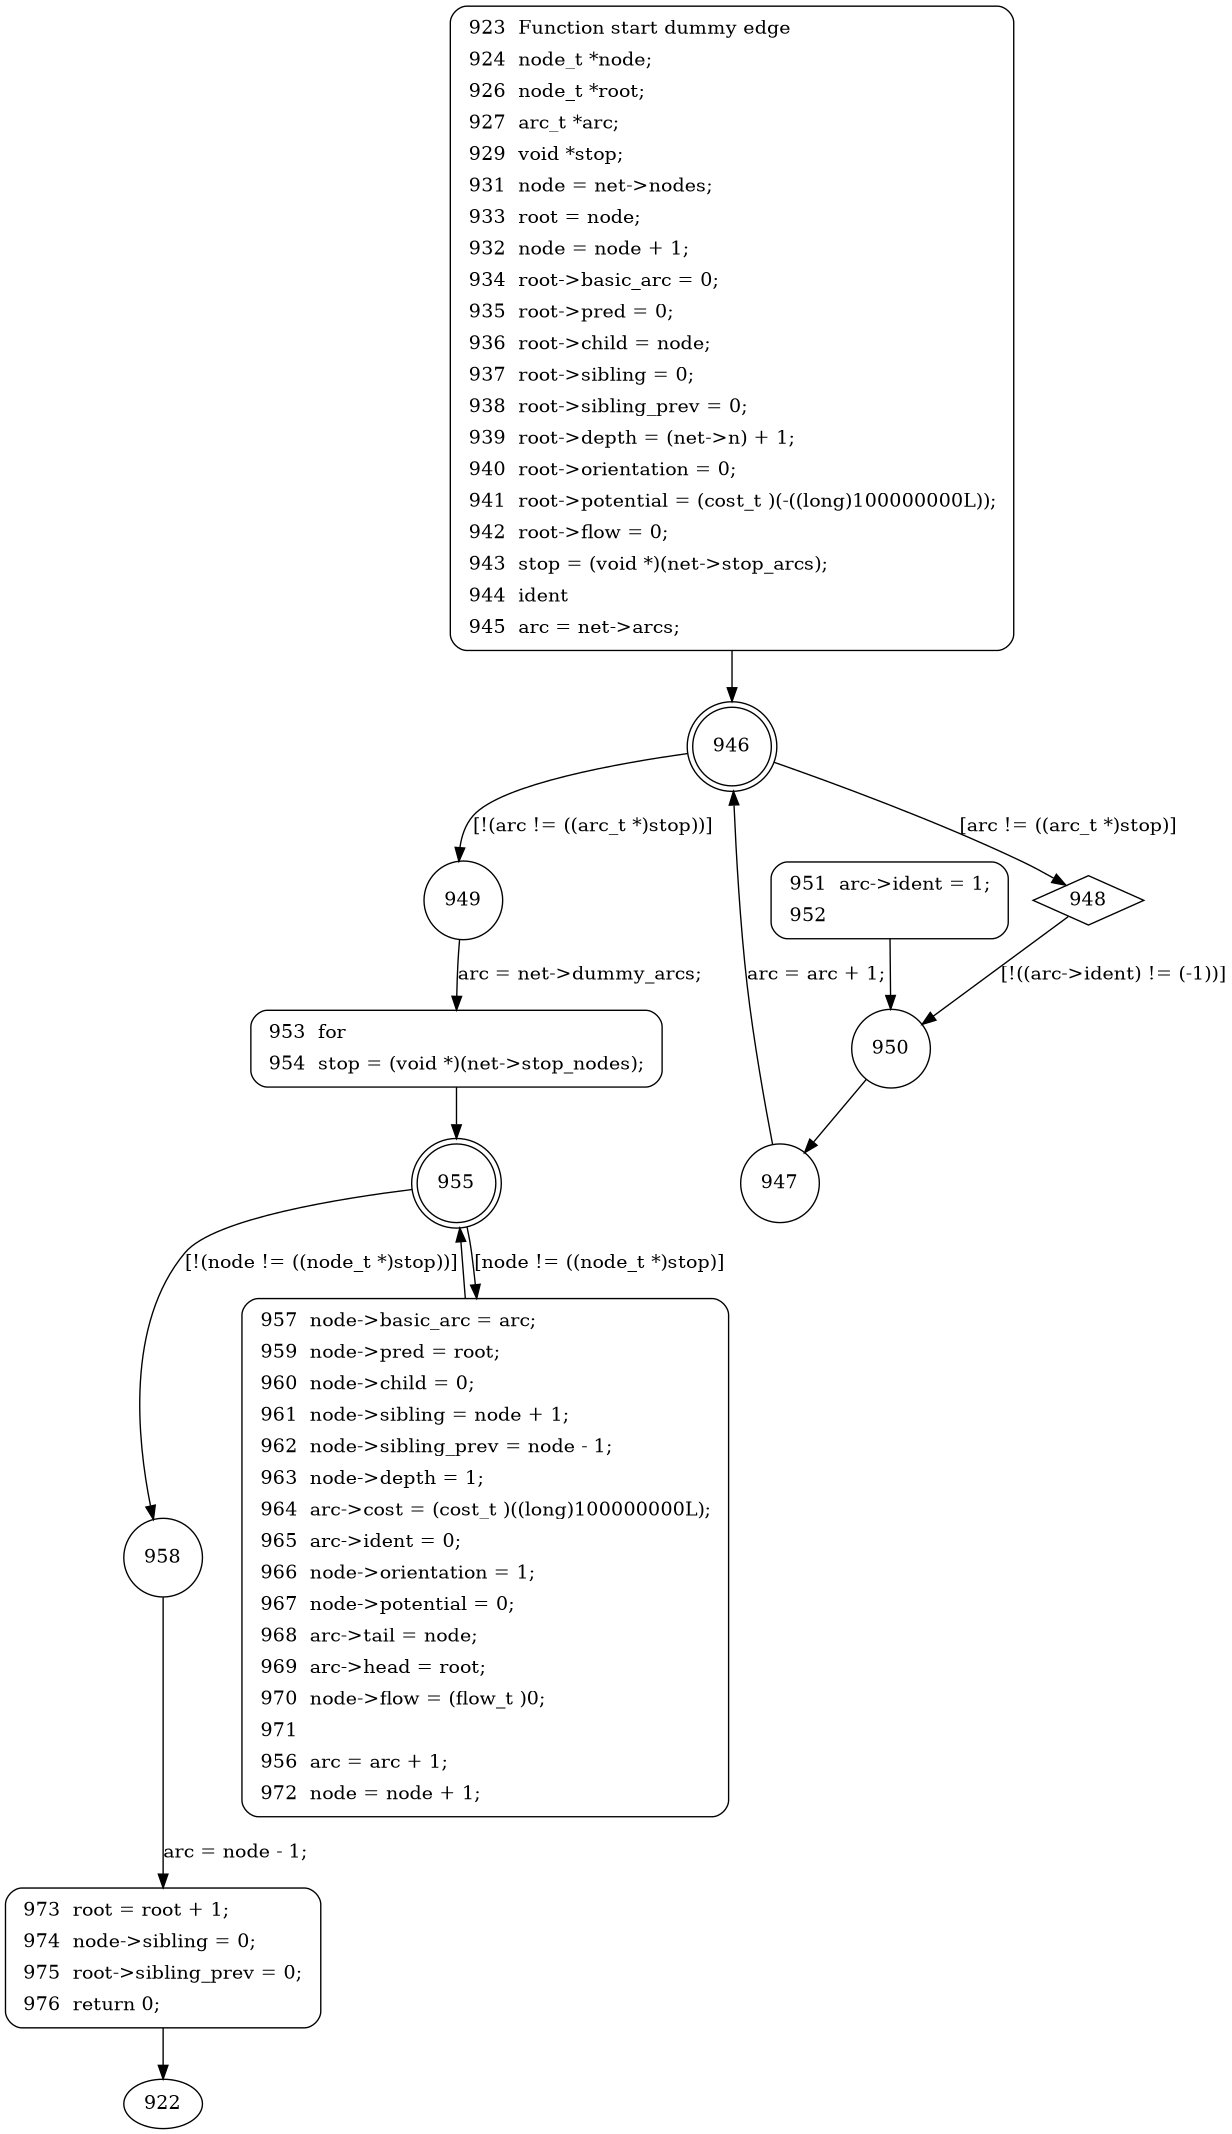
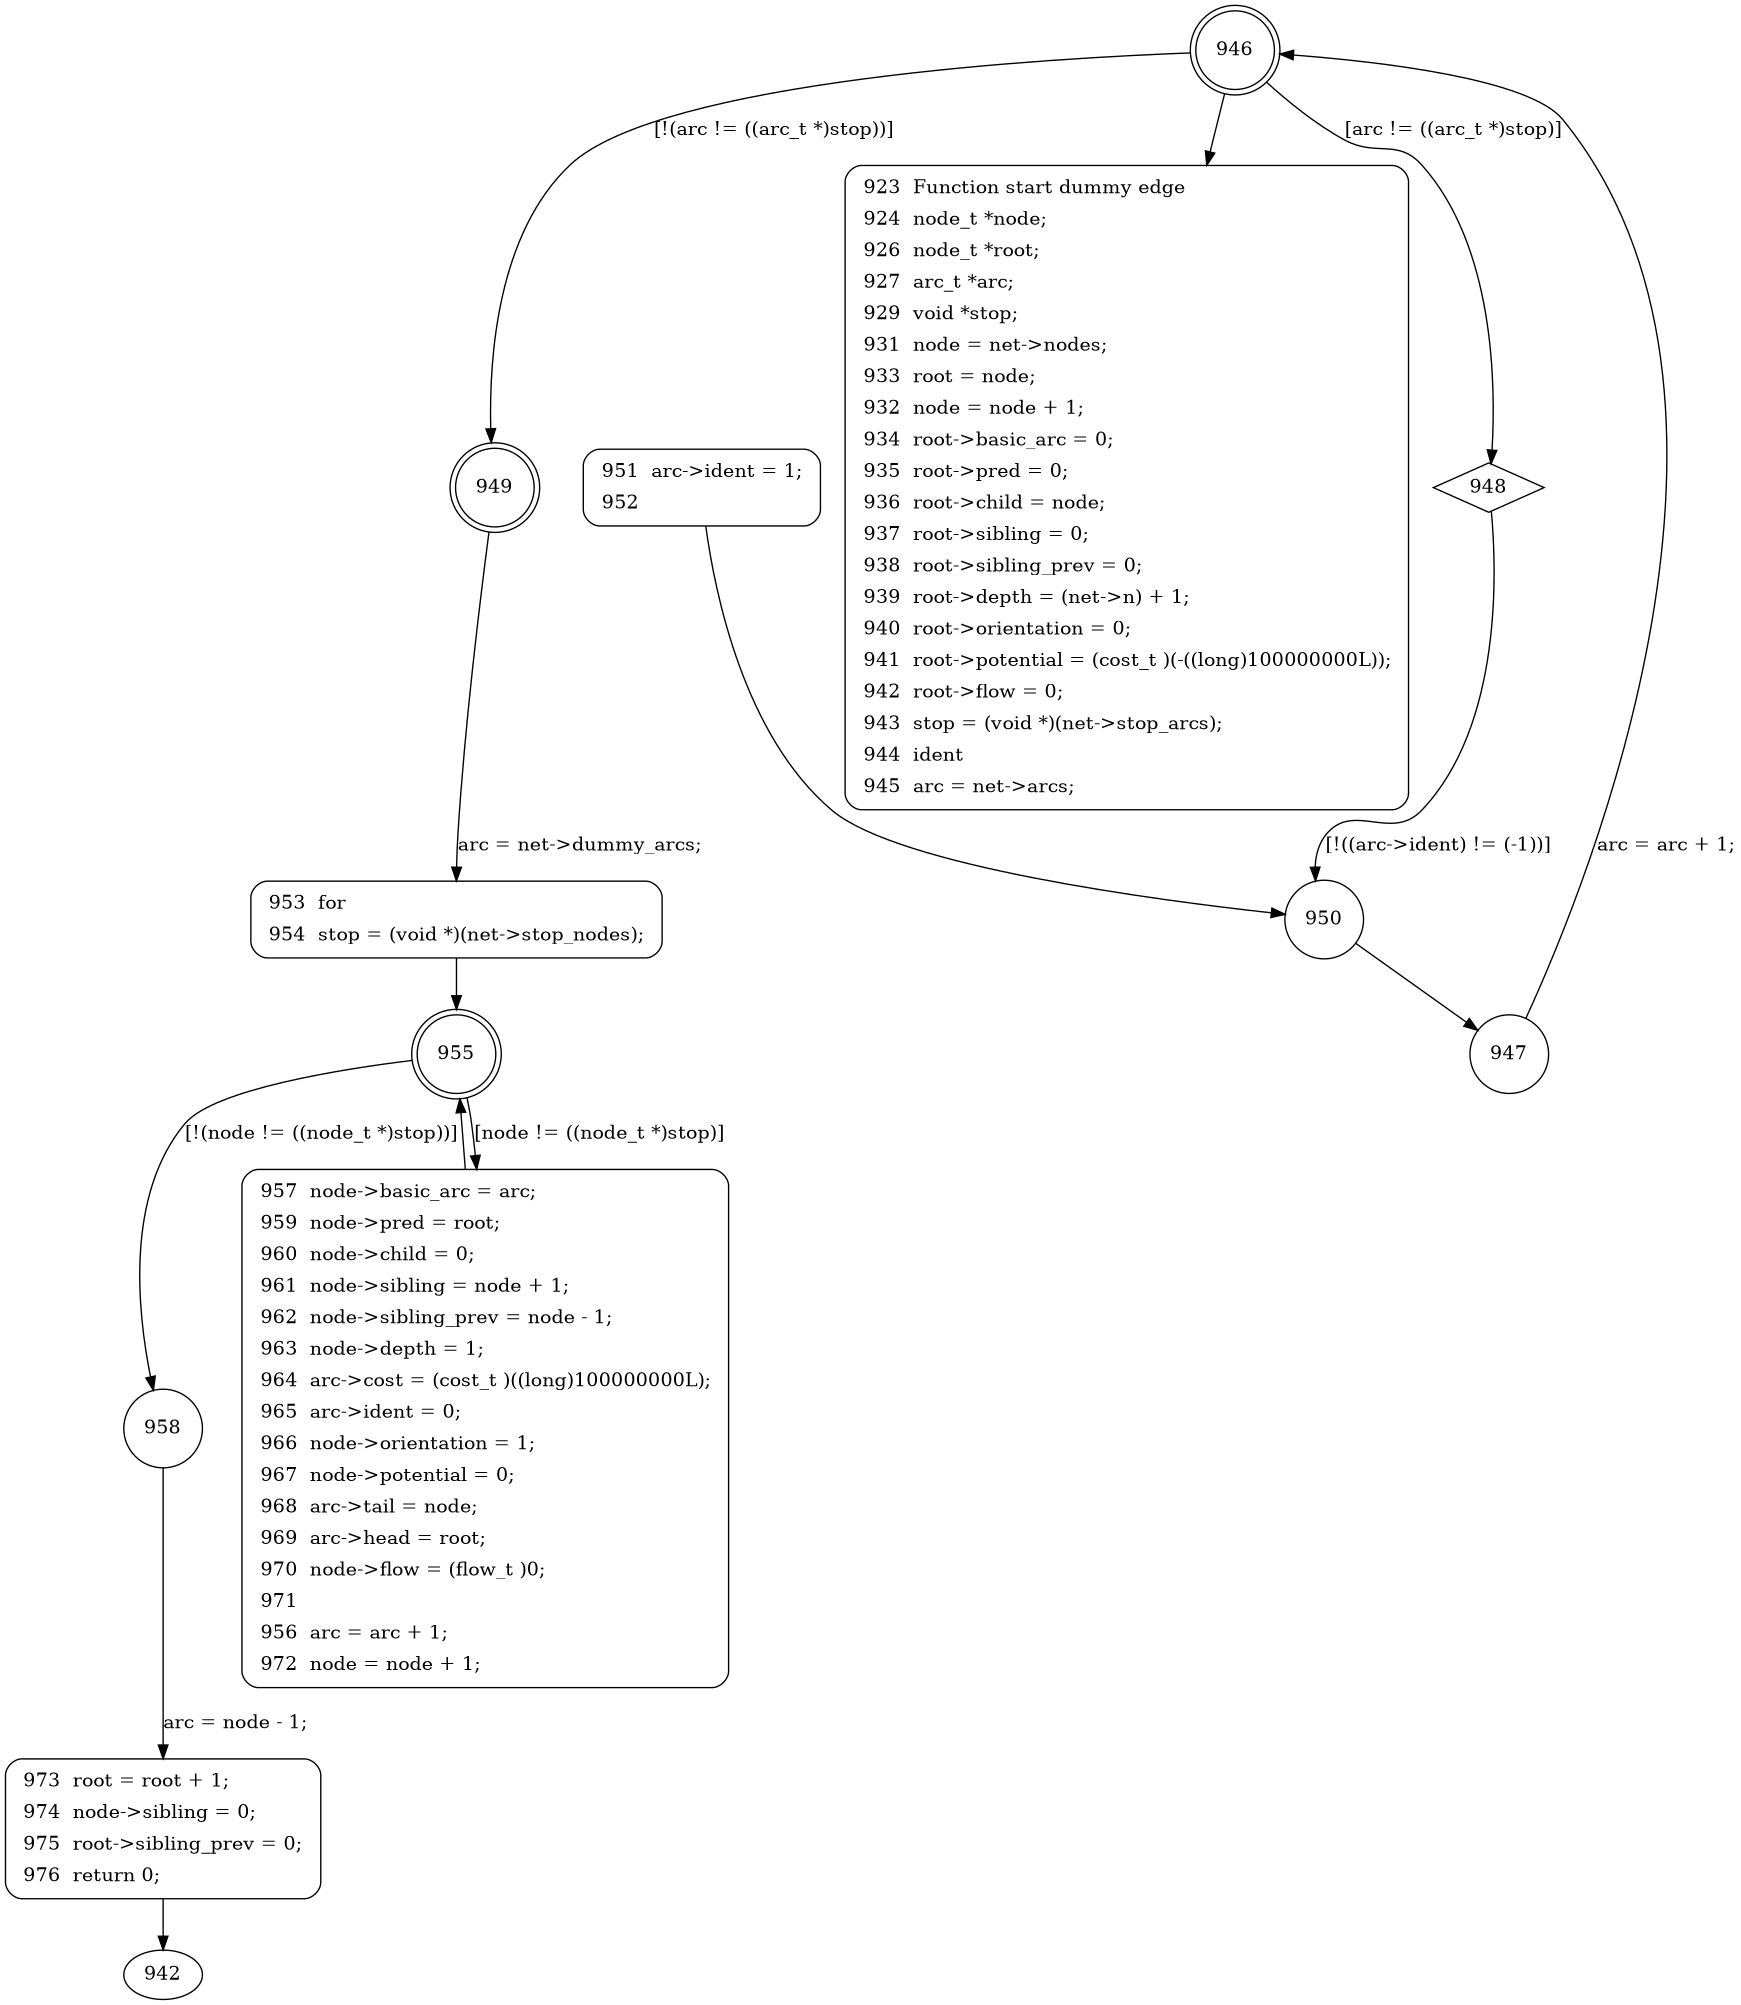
edge "923" -> "946": reversed
node "949": shape circle -> doublecircle
node "922": label "922" -> "942"
